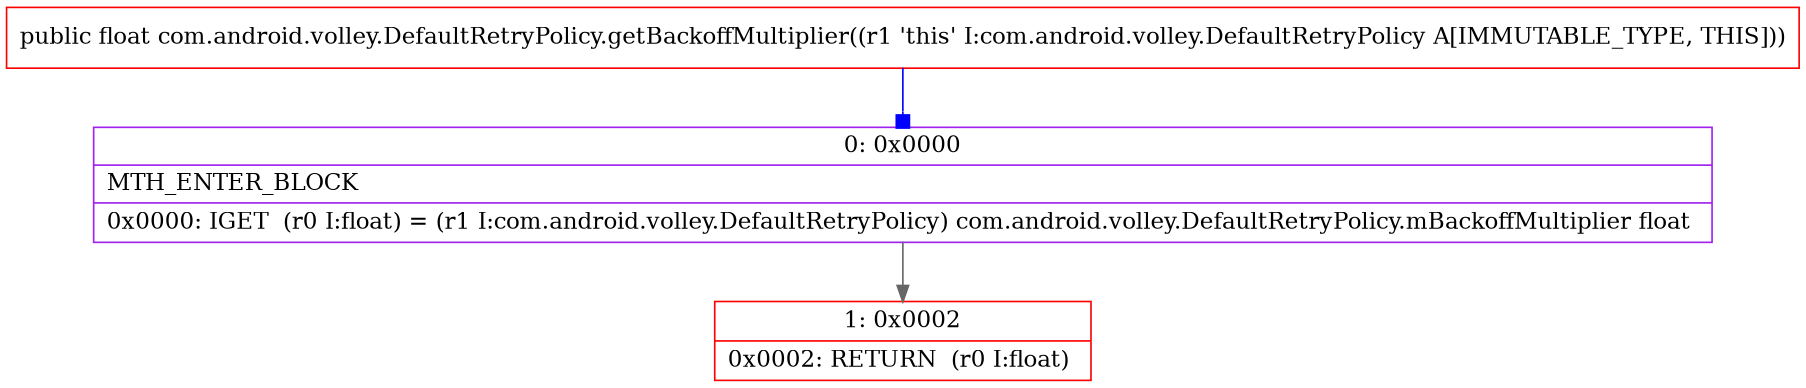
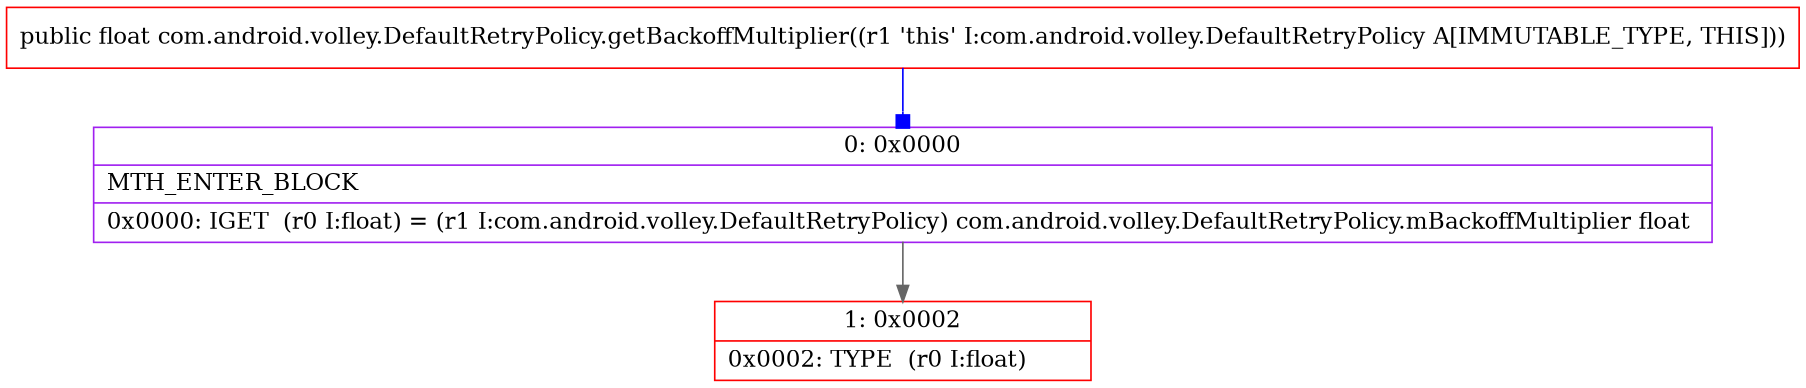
node "1: 0x0002": text "0x0002: RETURN  (r0 I:float)" -> "0x0002: TYPE  (r0 I:float)"
